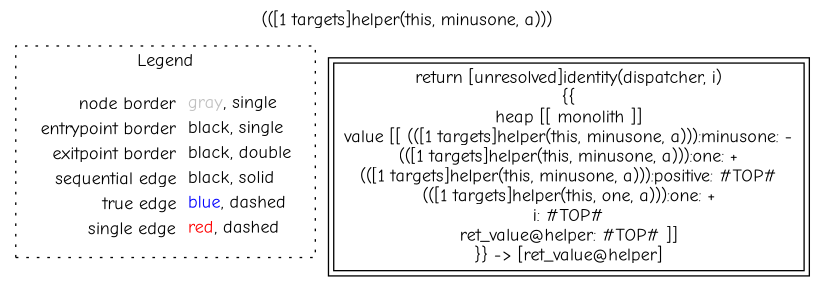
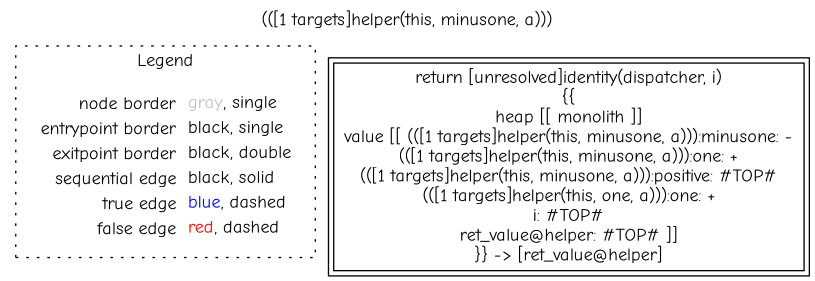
node "node border": text "single edge" -> "false edge"
